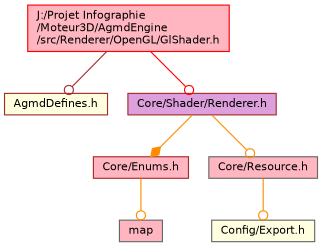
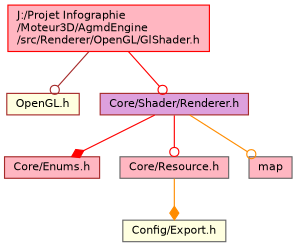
node "AgmdDefines.h": label "AgmdDefines.h" -> "OpenGL.h"
edge "Core/Shader/Renderer.h" -> "Core/Enums.h": color darkorange -> red
edge "Core/Shader/Renderer.h" -> "Core/Resource.h": color darkorange -> red
edge "Core/Enums.h" -> "map": now "Core/Shader/Renderer.h" -> "map"
edge "Core/Resource.h" -> "Config/Export.h": arrowhead odot -> diamond
